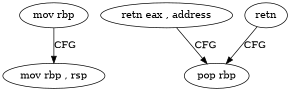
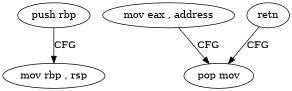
node "mov rbp": label "mov rbp" -> "push rbp"
node "retn eax , address": label "retn eax , address" -> "mov eax , address"
node "pop rbp": label "pop rbp" -> "pop mov"
